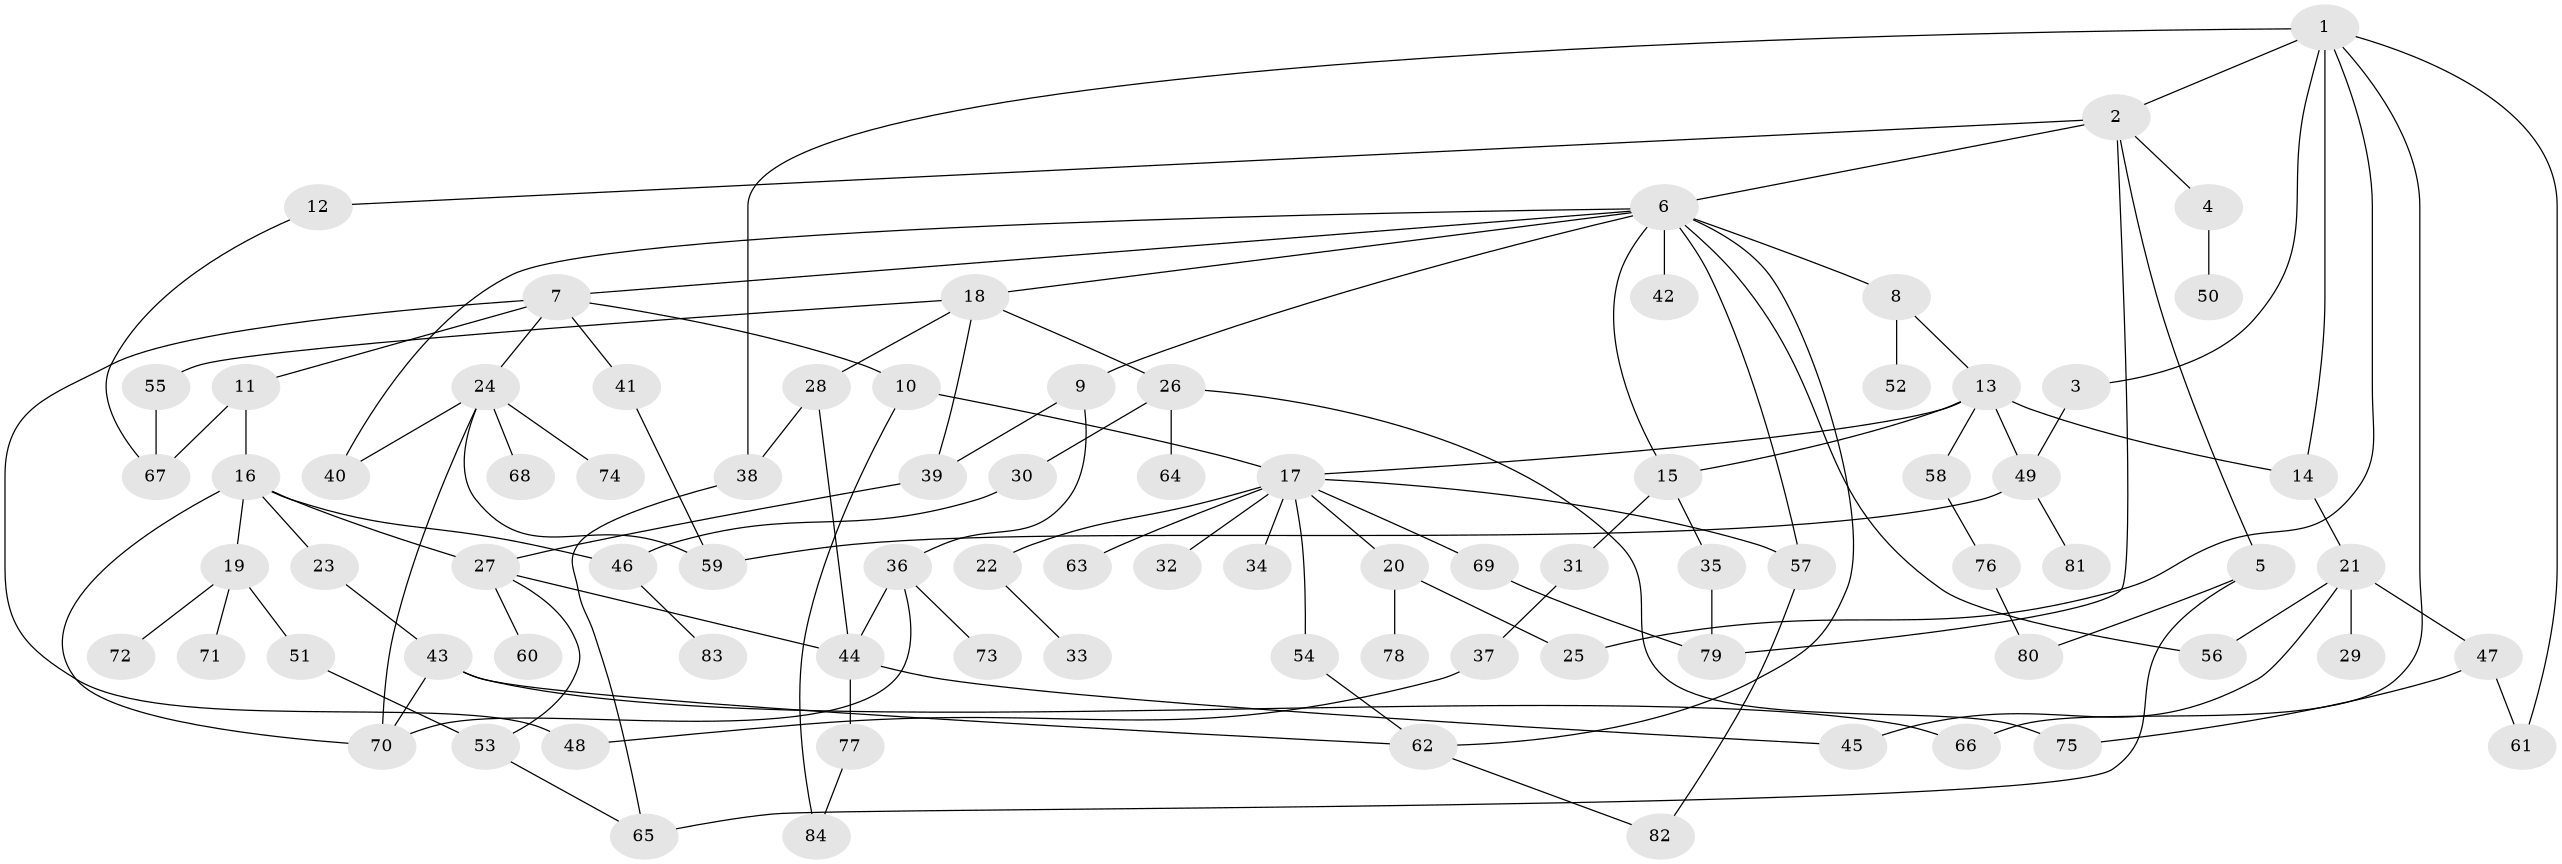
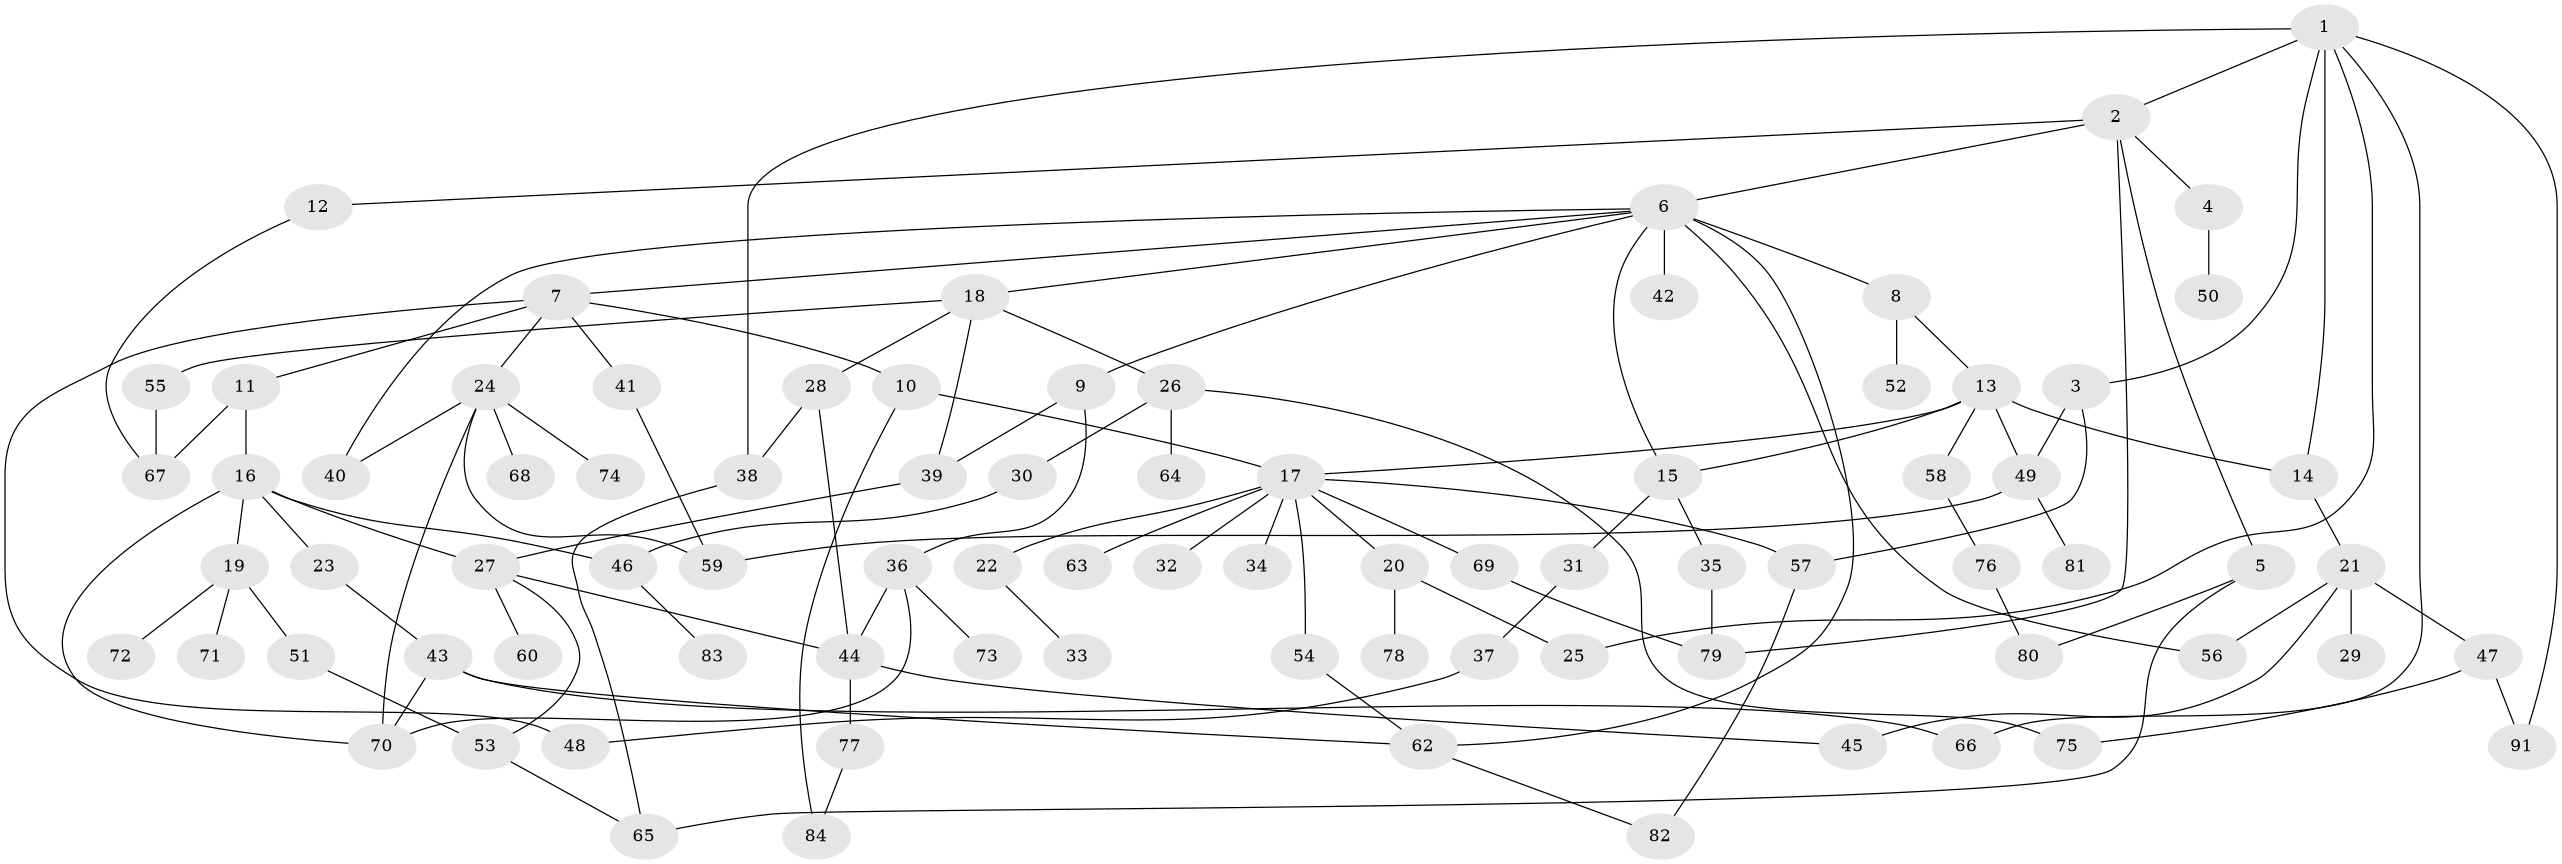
edge "6" -- "57": now "3" -- "57"
node "61": label "61" -> "91"
